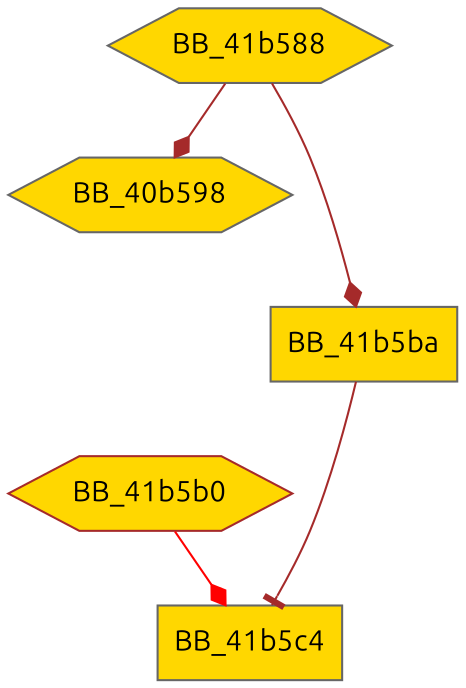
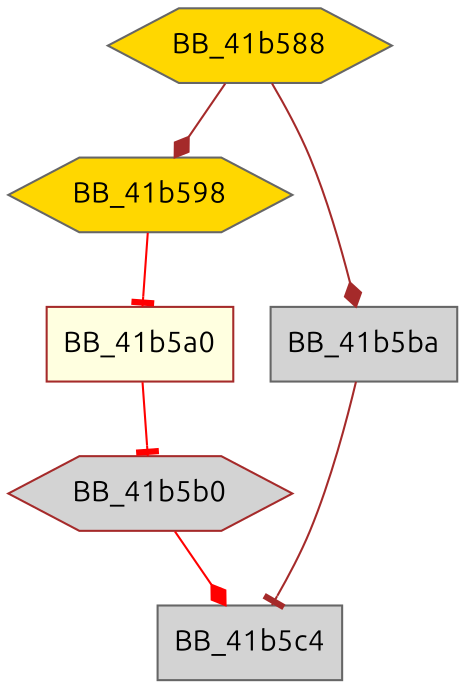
node "BB_40b598": label "BB_40b598" -> "BB_41b598"
node "BB_41b5a0": added
node "BB_41b5ba": fillcolor gold -> lightgrey
node "BB_41b5b0": fillcolor gold -> lightgrey
node "BB_41b5c4": fillcolor gold -> lightgrey
